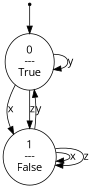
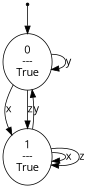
node "1 --- False": label "1 --- False" -> "1 --- True"
